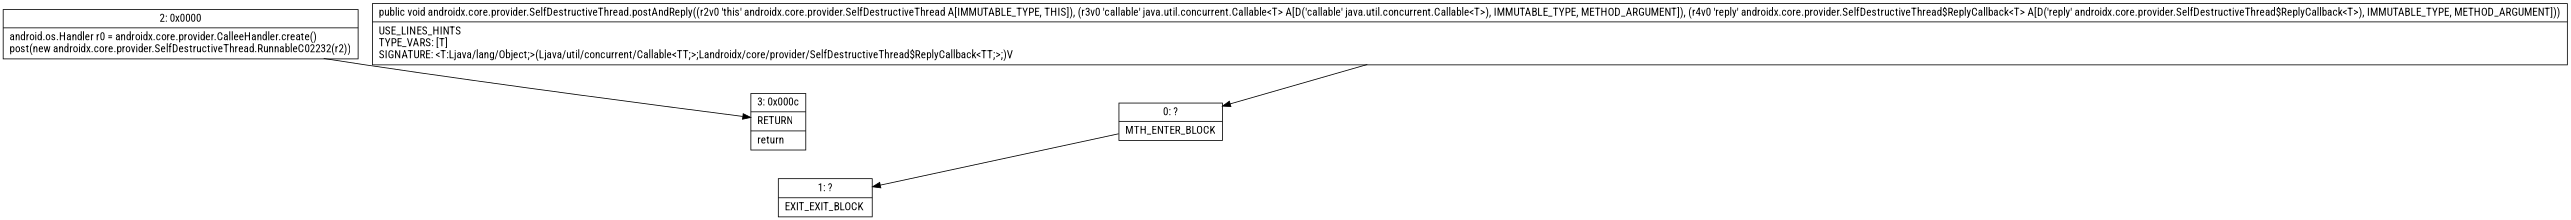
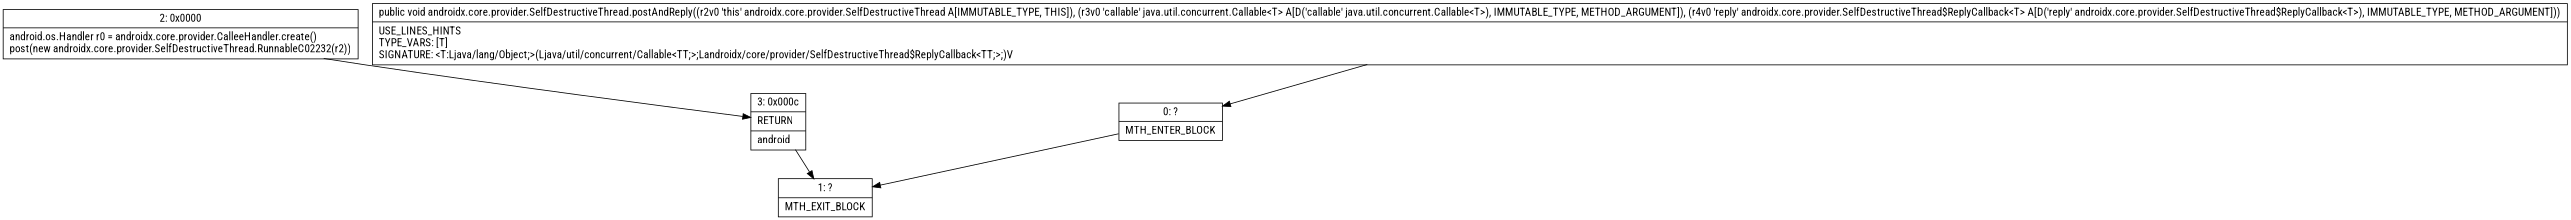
node "3: 0x000c": text "return" -> "android"
edge "3: 0x000c" -> "1: ?": added
node "1: ?": text "EXIT_EXIT_BLOCK" -> "MTH_EXIT_BLOCK"
